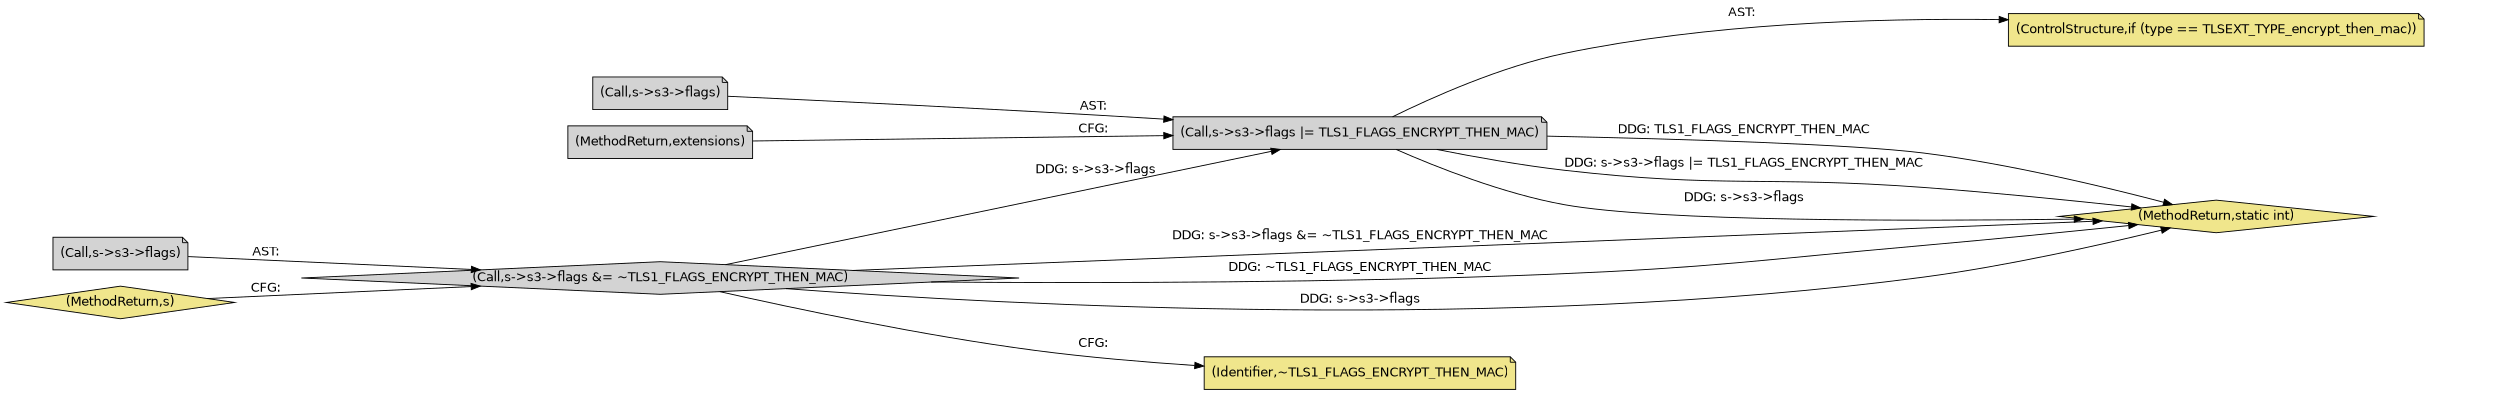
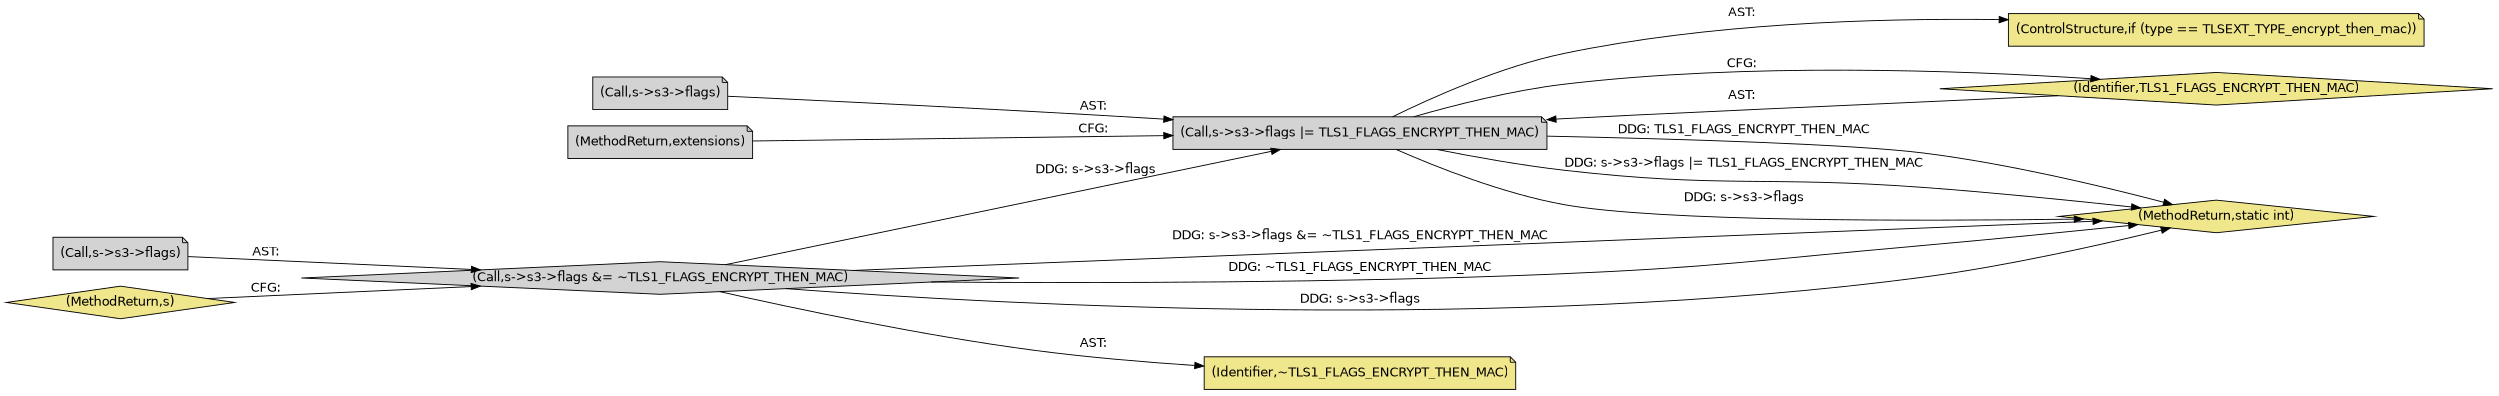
node "(Identifier,TLS1_FLAGS_ENCRYPT_THEN_MAC)": added
edge "(Call,s->s3->flags &= ~TLS1_FLAGS_ENCRYPT_THEN_MAC)" -> "(Identifier,~TLS1_FLAGS_ENCRYPT_THEN_MAC)": label "CFG: " -> "AST: "
